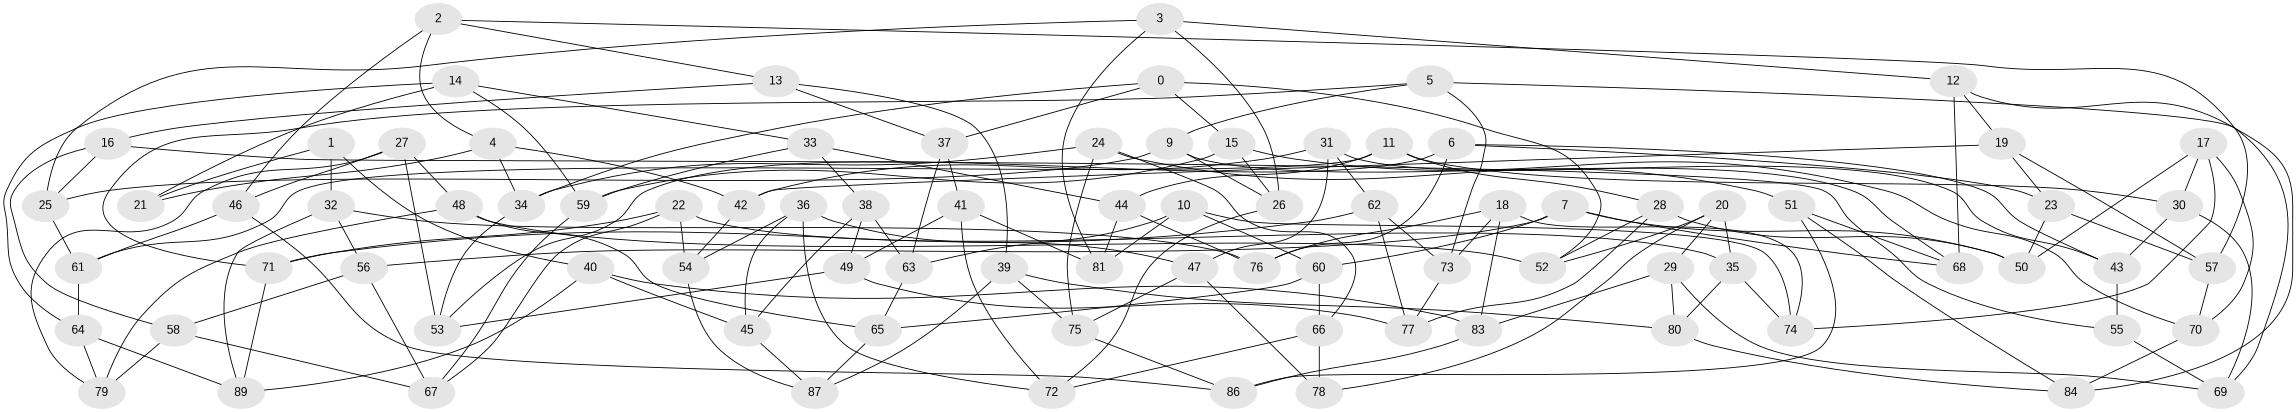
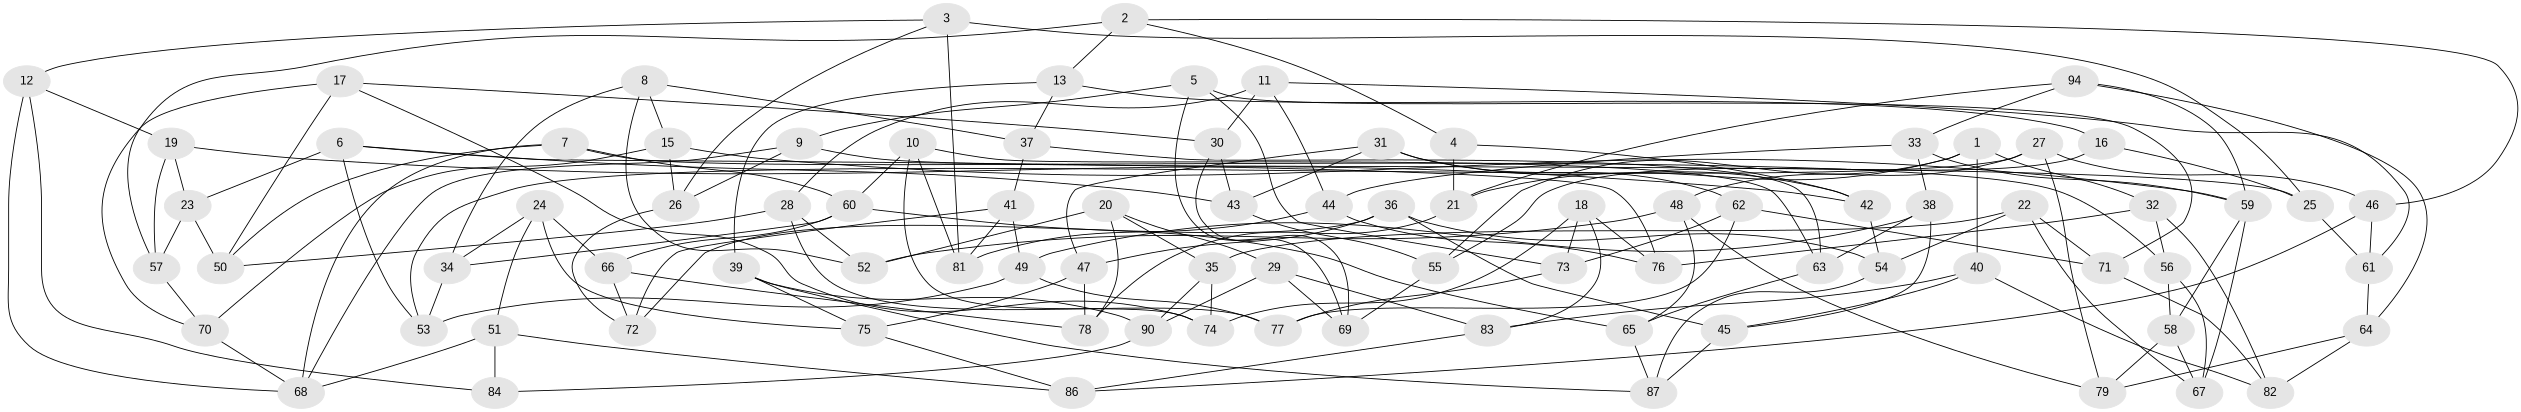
node "14": label "14" -> "94"
node "0": label "0" -> "8"
edge "1" -- "55": added
edge "4" -- "34": now "60" -- "34"
edge "16" -- "58": now "59" -- "58"
edge "21" -- "78": added
node "80": label "80" -> "90"
edge "70" -- "84": now "70" -- "68"
node "89": label "89" -> "82"
